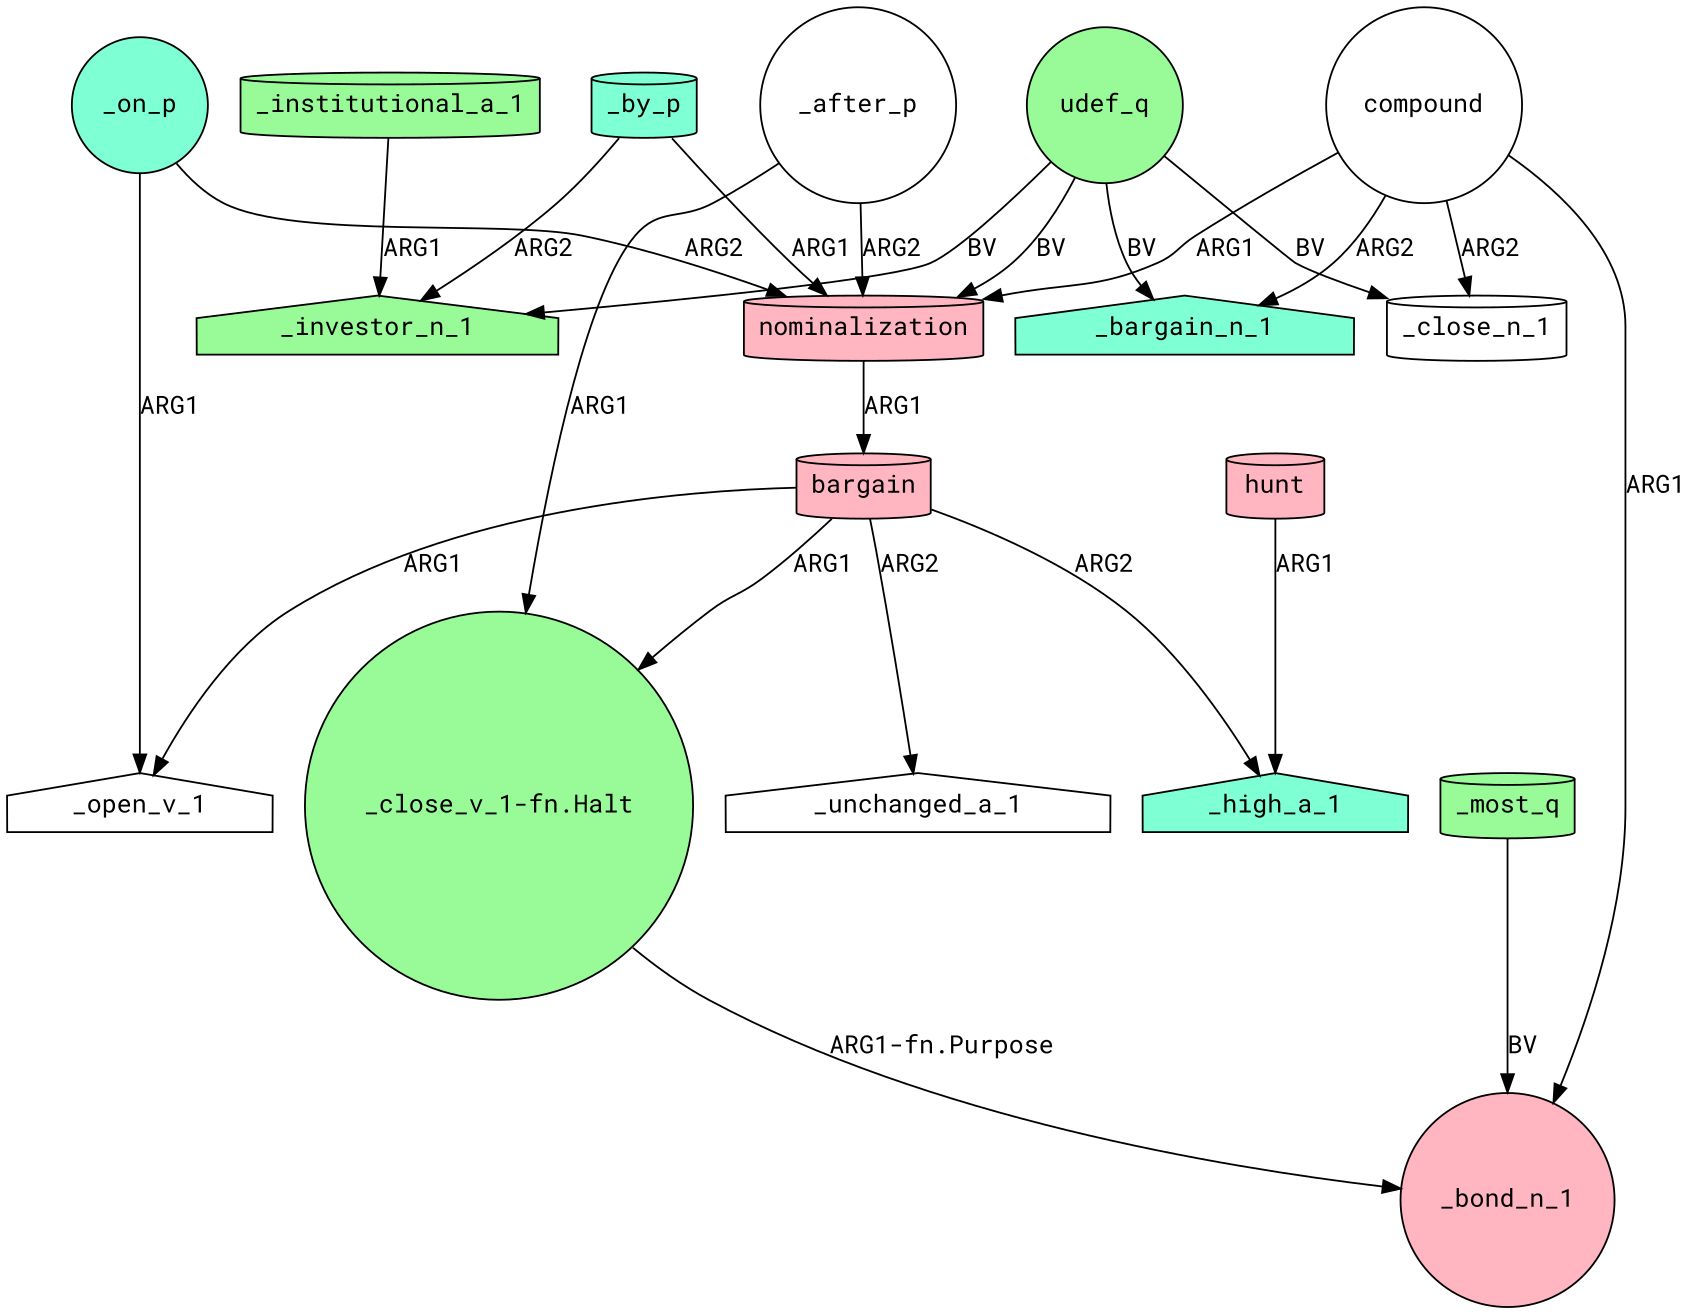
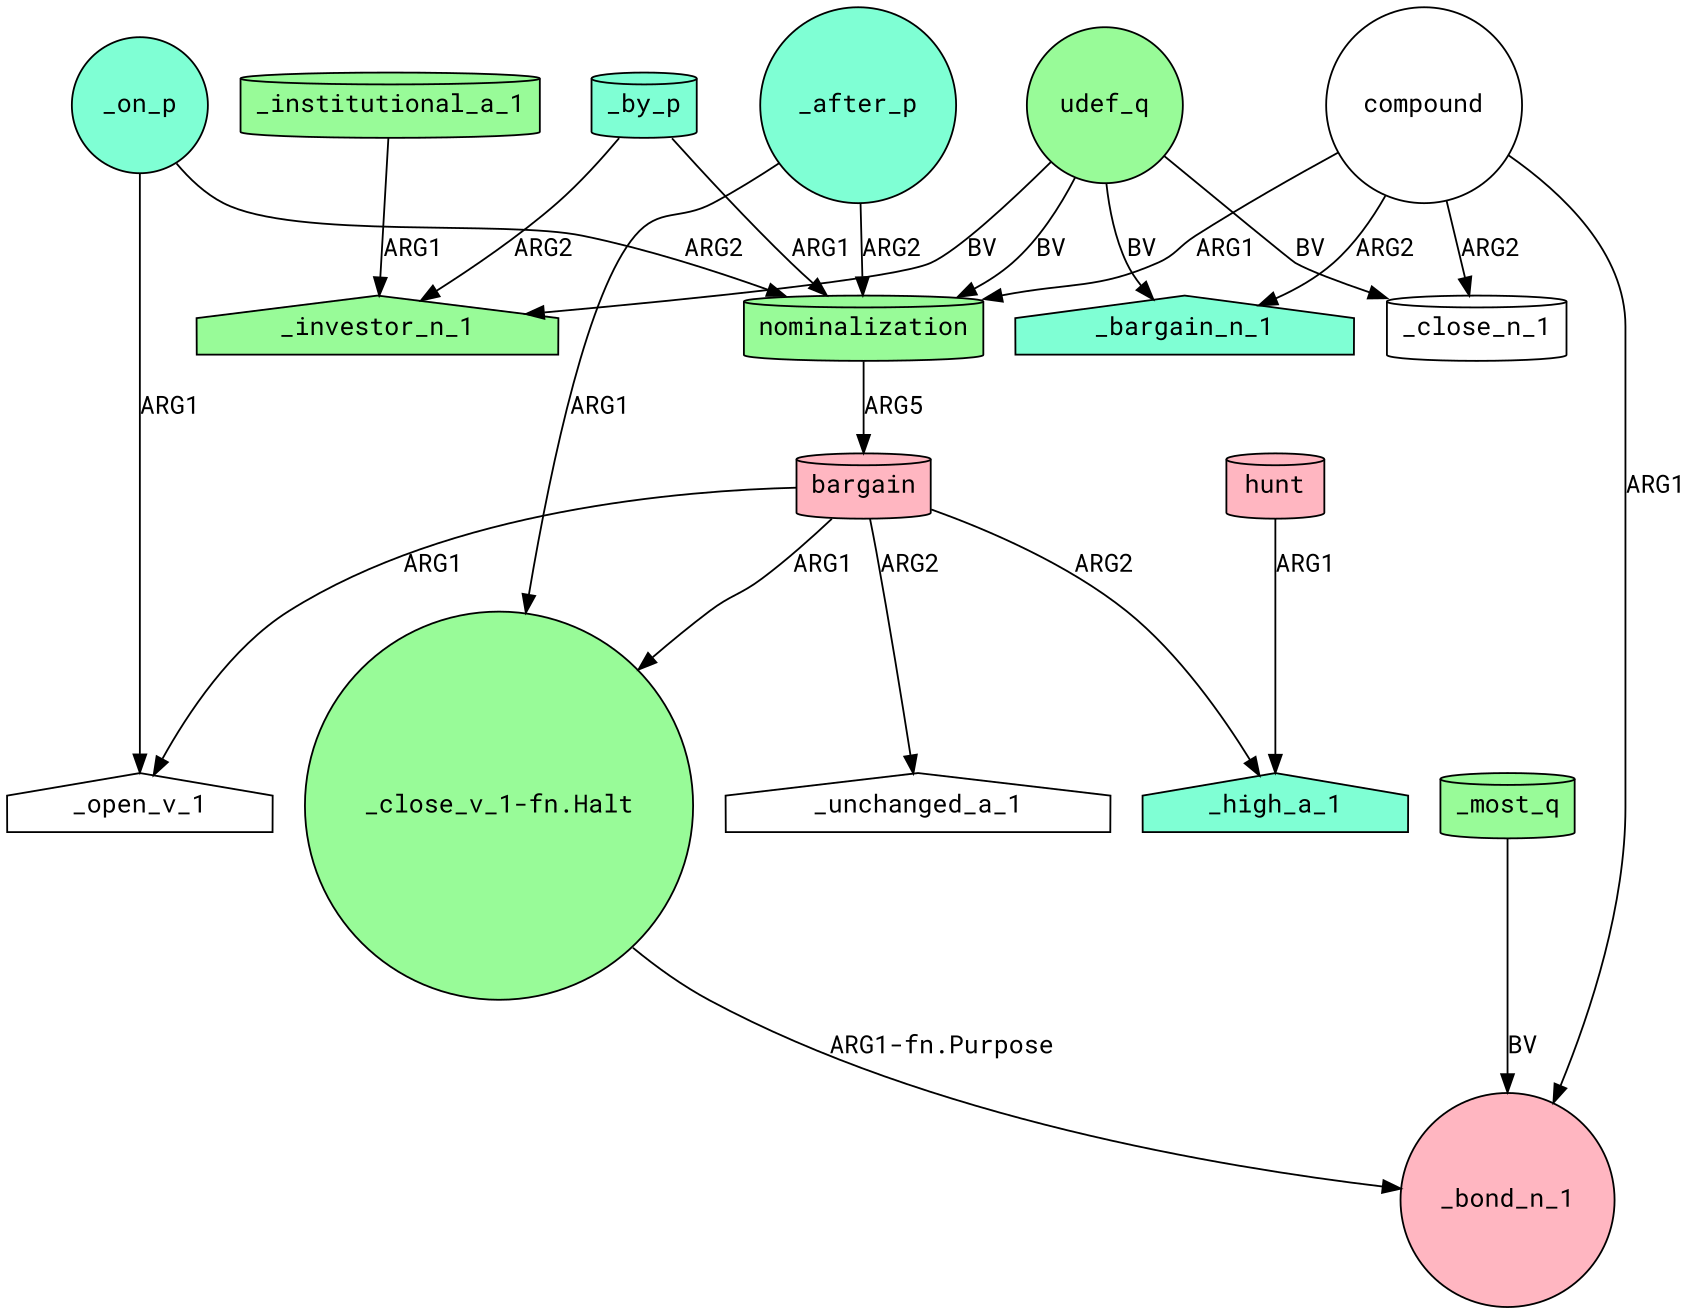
node "_after_p": fillcolor white -> aquamarine
node "nominalization": fillcolor lightpink -> palegreen
edge "nominalization" -> "bargain": label "ARG1" -> "ARG5"
